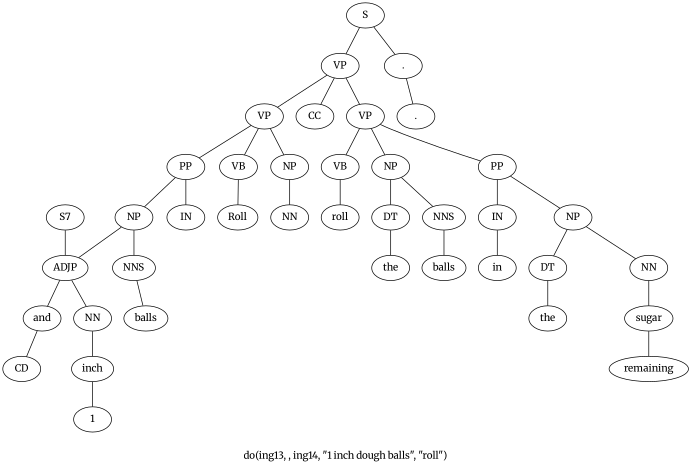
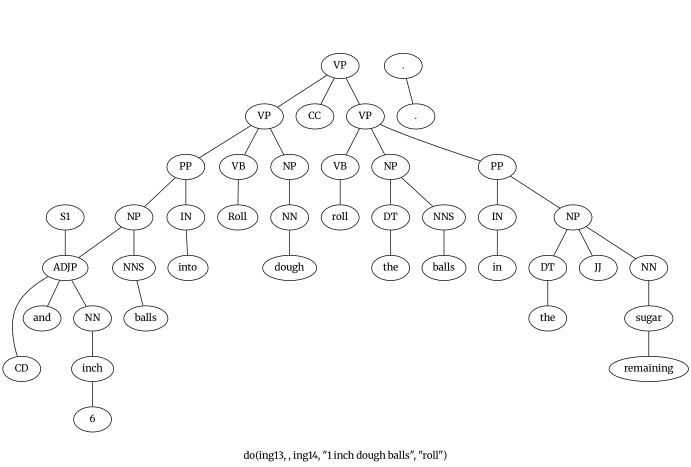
node "S": removed
node "S7": label "S7" -> "S1"
node "into": added
node "dough": added
node "JJ": added
edge "and" -- "CD": now "ADJP" -- "CD"
node "1": label "1" -> "6"
